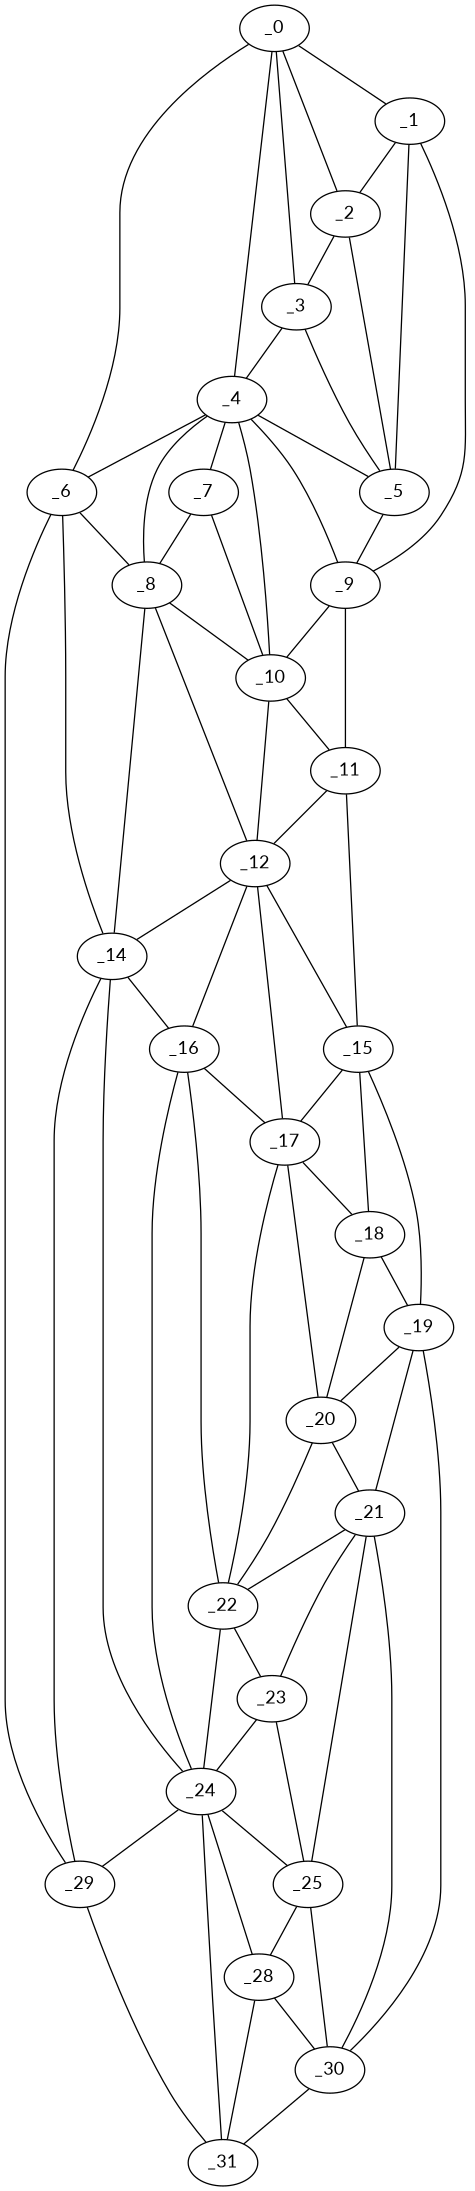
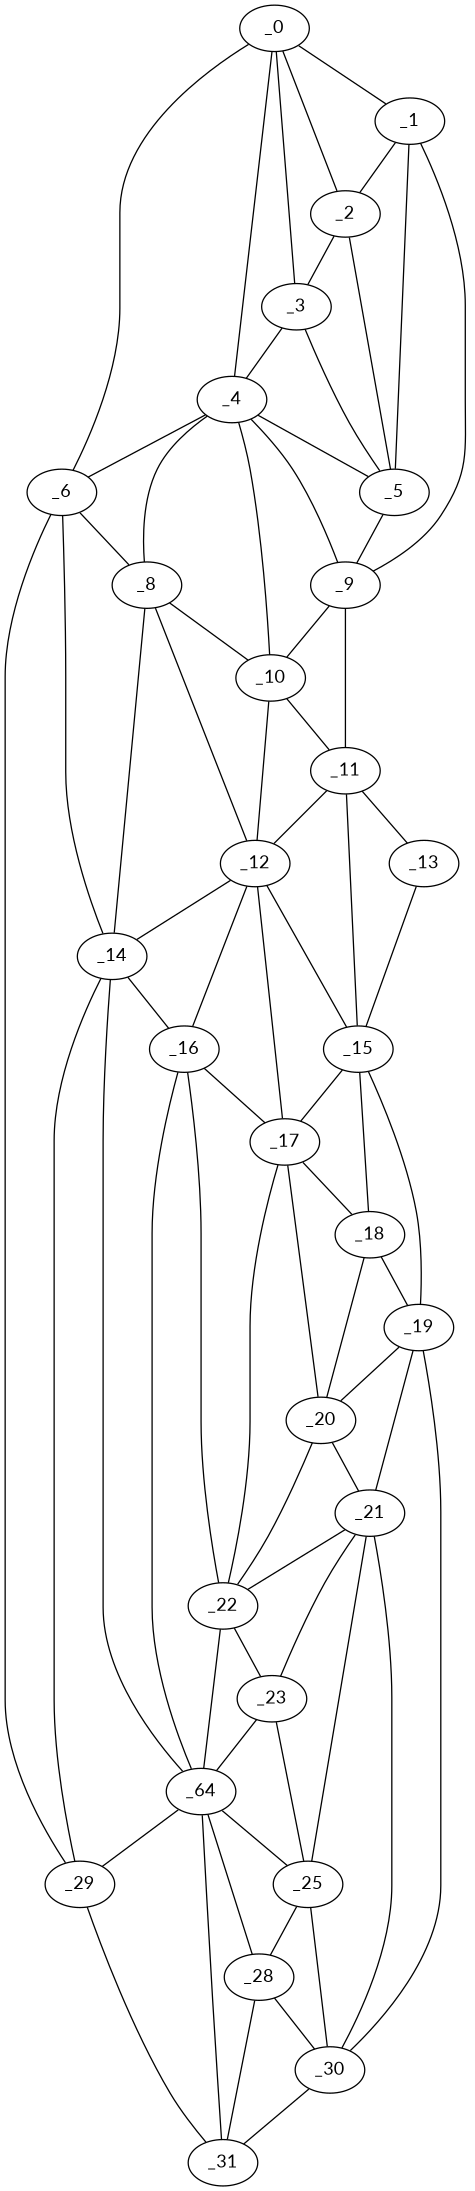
node "_7": removed
node "_13": added
node "_24": label "_24" -> "_64"
